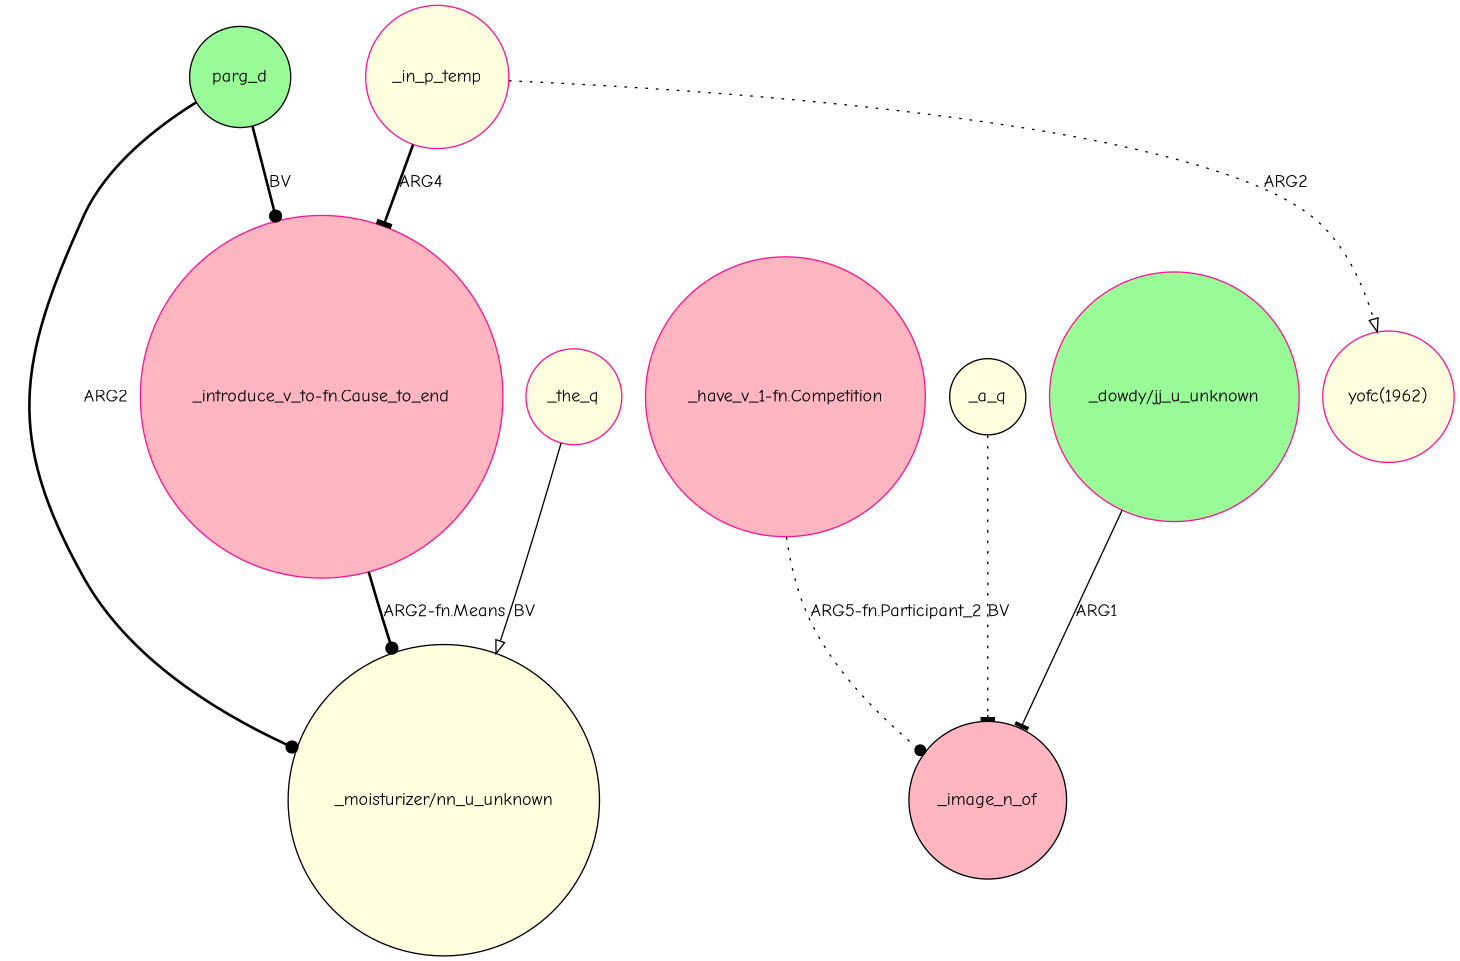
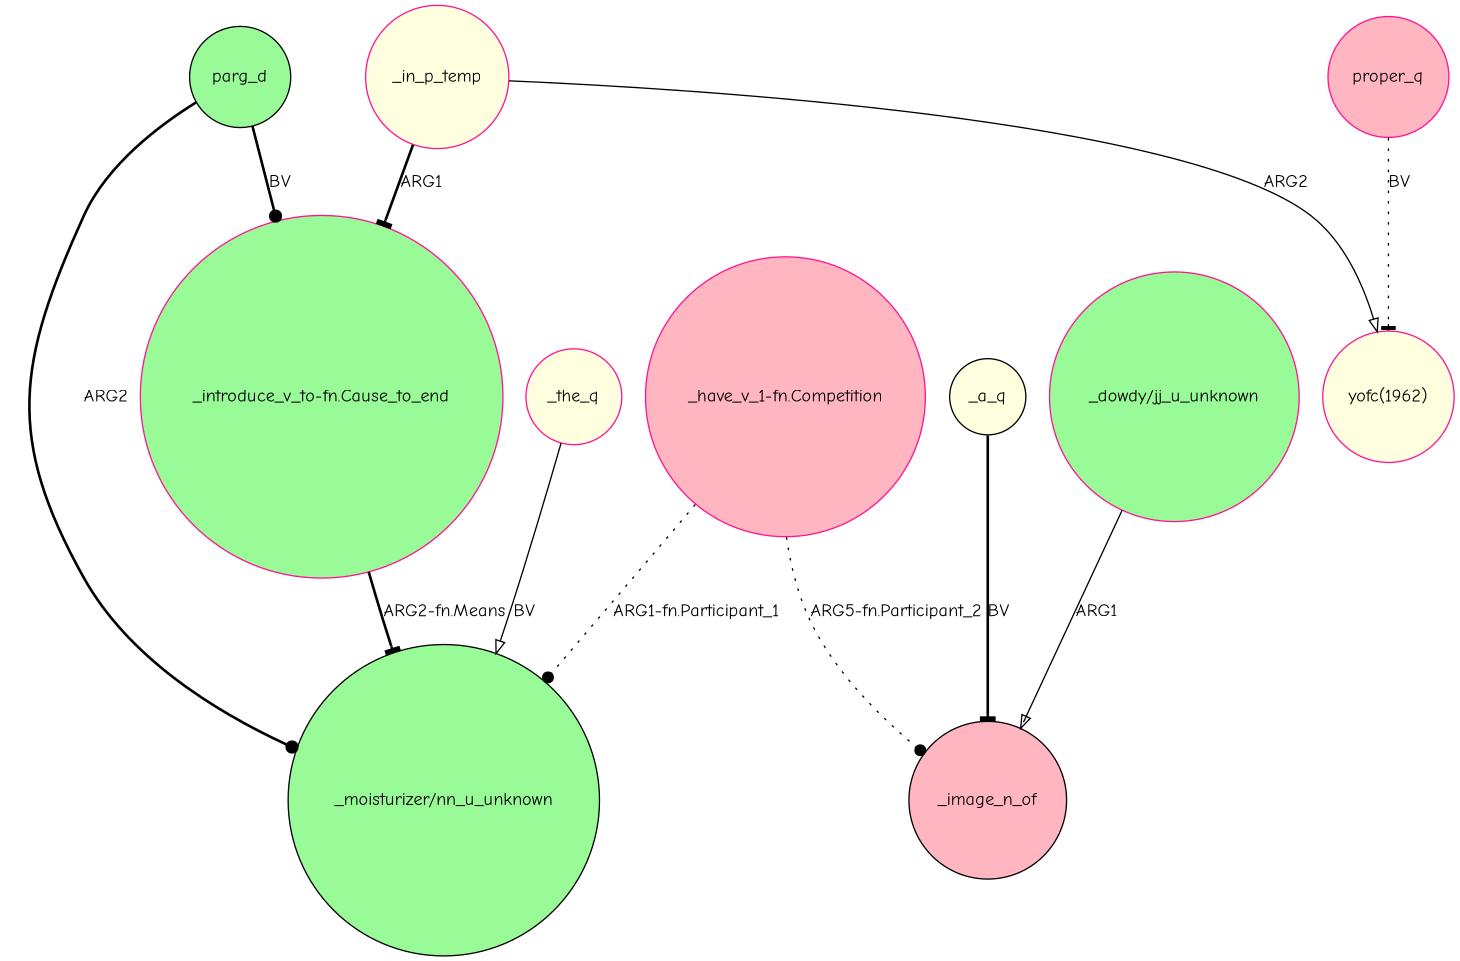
node "proper_q": added
edge "_in_p_temp" -> "yofc(1962)": style dotted -> solid
edge "_in_p_temp" -> "_introduce_v_to-fn.Cause_to_end": label "ARG4" -> "ARG1"
node "_introduce_v_to-fn.Cause_to_end": fillcolor lightpink -> palegreen
edge "_a_q" -> "_image_n_of": style dotted -> bold
edge "_have_v_1-fn.Competition" -> "_moisturizer/nn_u_unknown": added, label "ARG1-fn.Participant_1"
edge "_introduce_v_to-fn.Cause_to_end" -> "_moisturizer/nn_u_unknown": arrowhead dot -> tee
edge "_dowdy/jj_u_unknown" -> "_image_n_of": arrowhead tee -> onormal
node "_moisturizer/nn_u_unknown": fillcolor lightyellow -> palegreen
